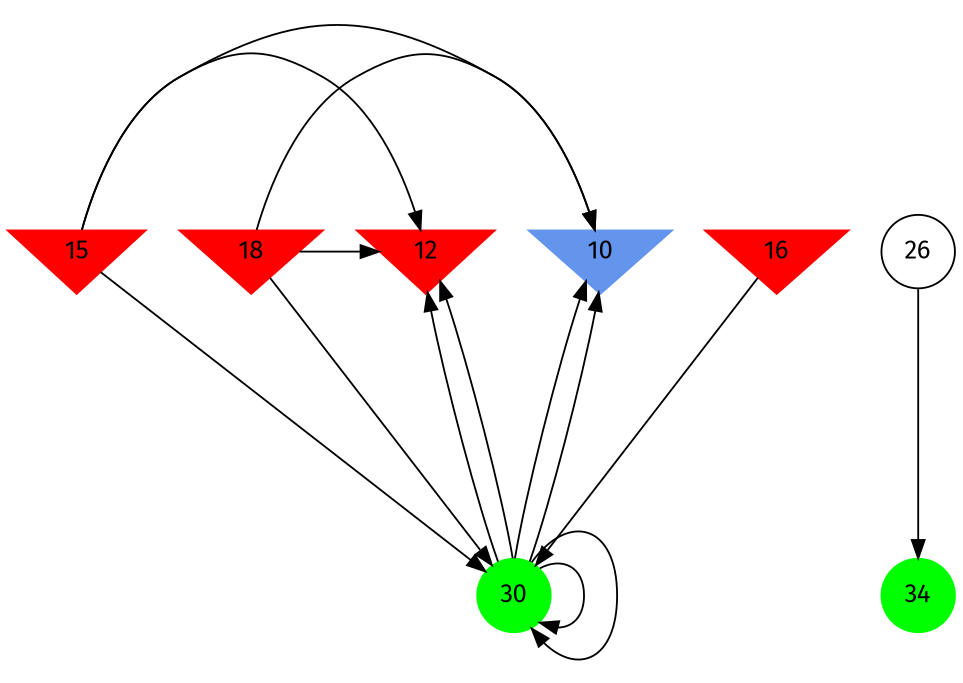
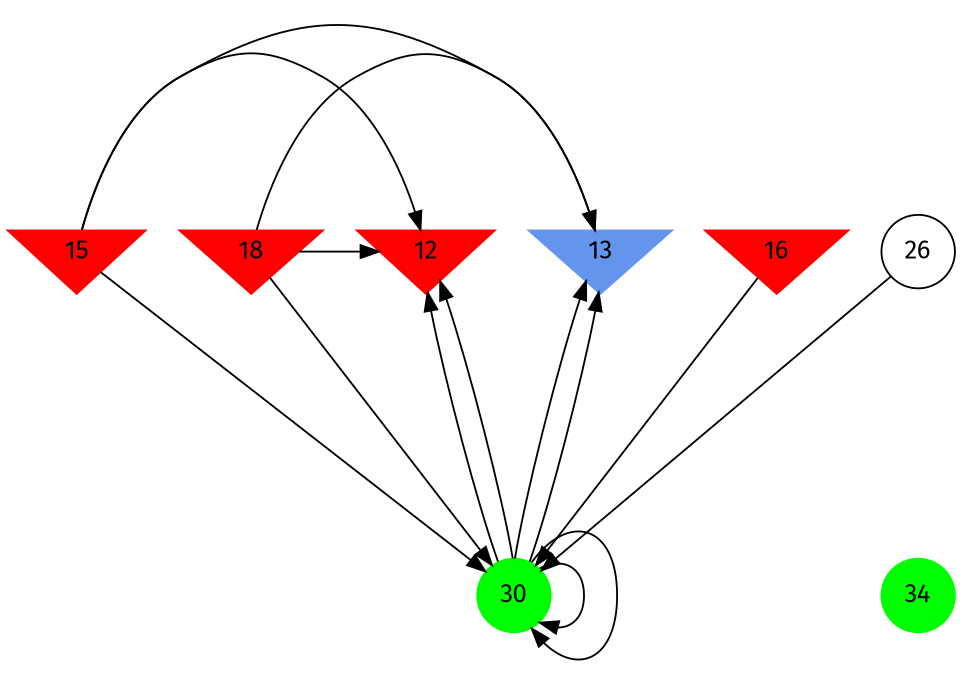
node "10": label "10" -> "13"
edge "26" -> "34": now "26" -> "30"
